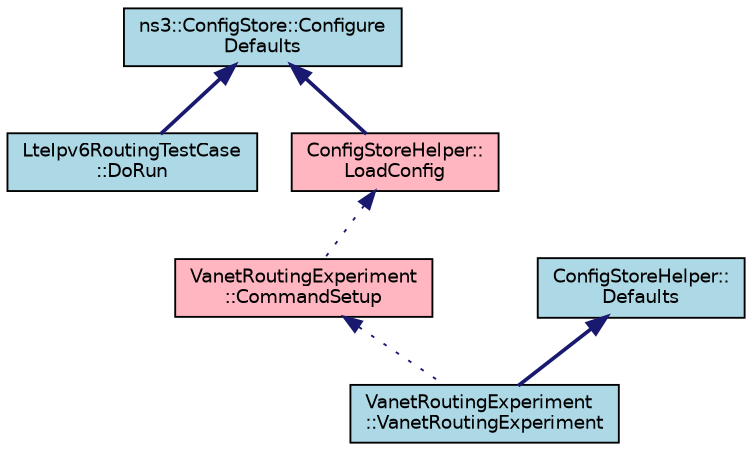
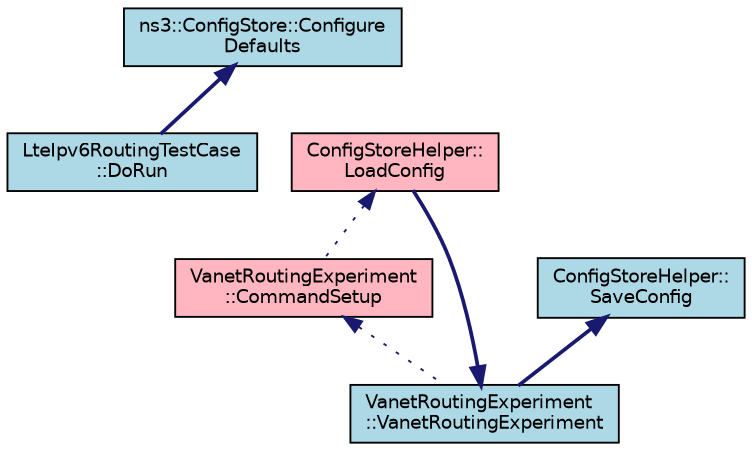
edge "ConfigStoreHelper:: LoadConfig" -> "ns3::ConfigStore::Configure Defaults": now "ConfigStoreHelper:: LoadConfig" -> "VanetRoutingExperiment ::VanetRoutingExperiment"
node "ConfigStoreHelper:: Defaults": label "ConfigStoreHelper:: Defaults" -> "ConfigStoreHelper:: SaveConfig"
